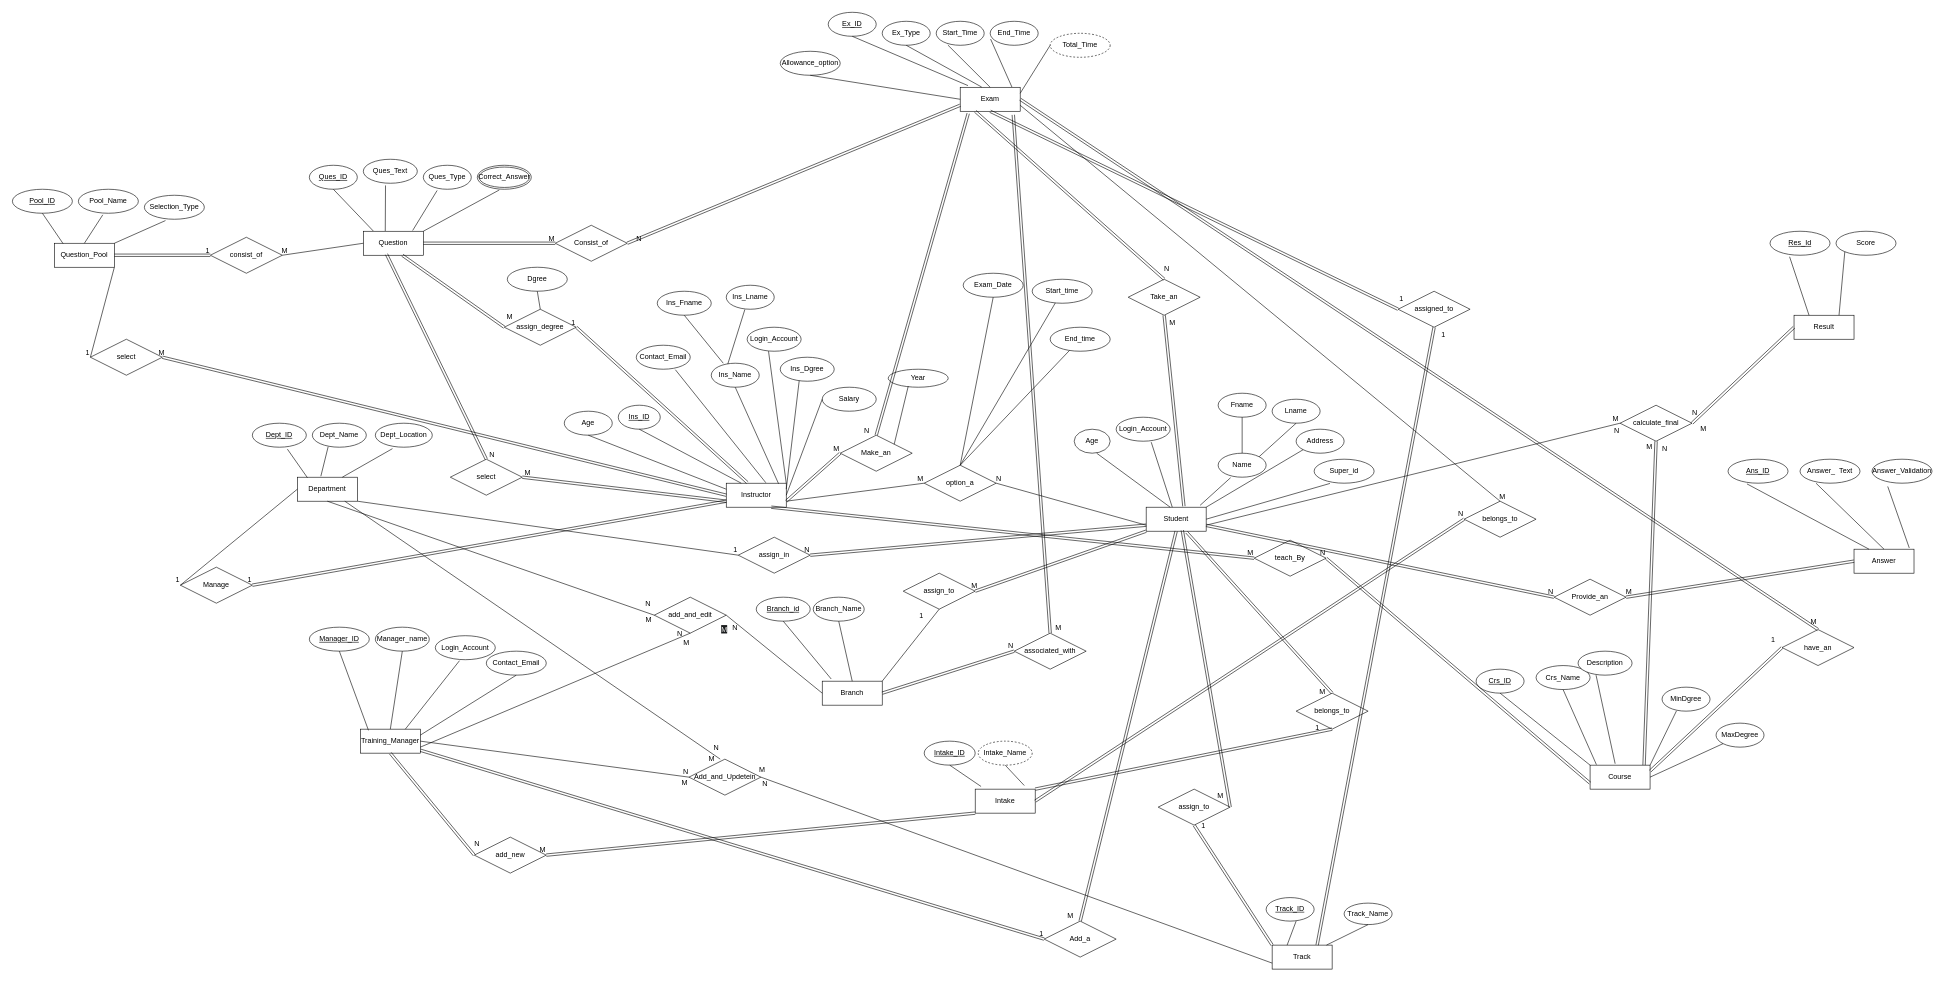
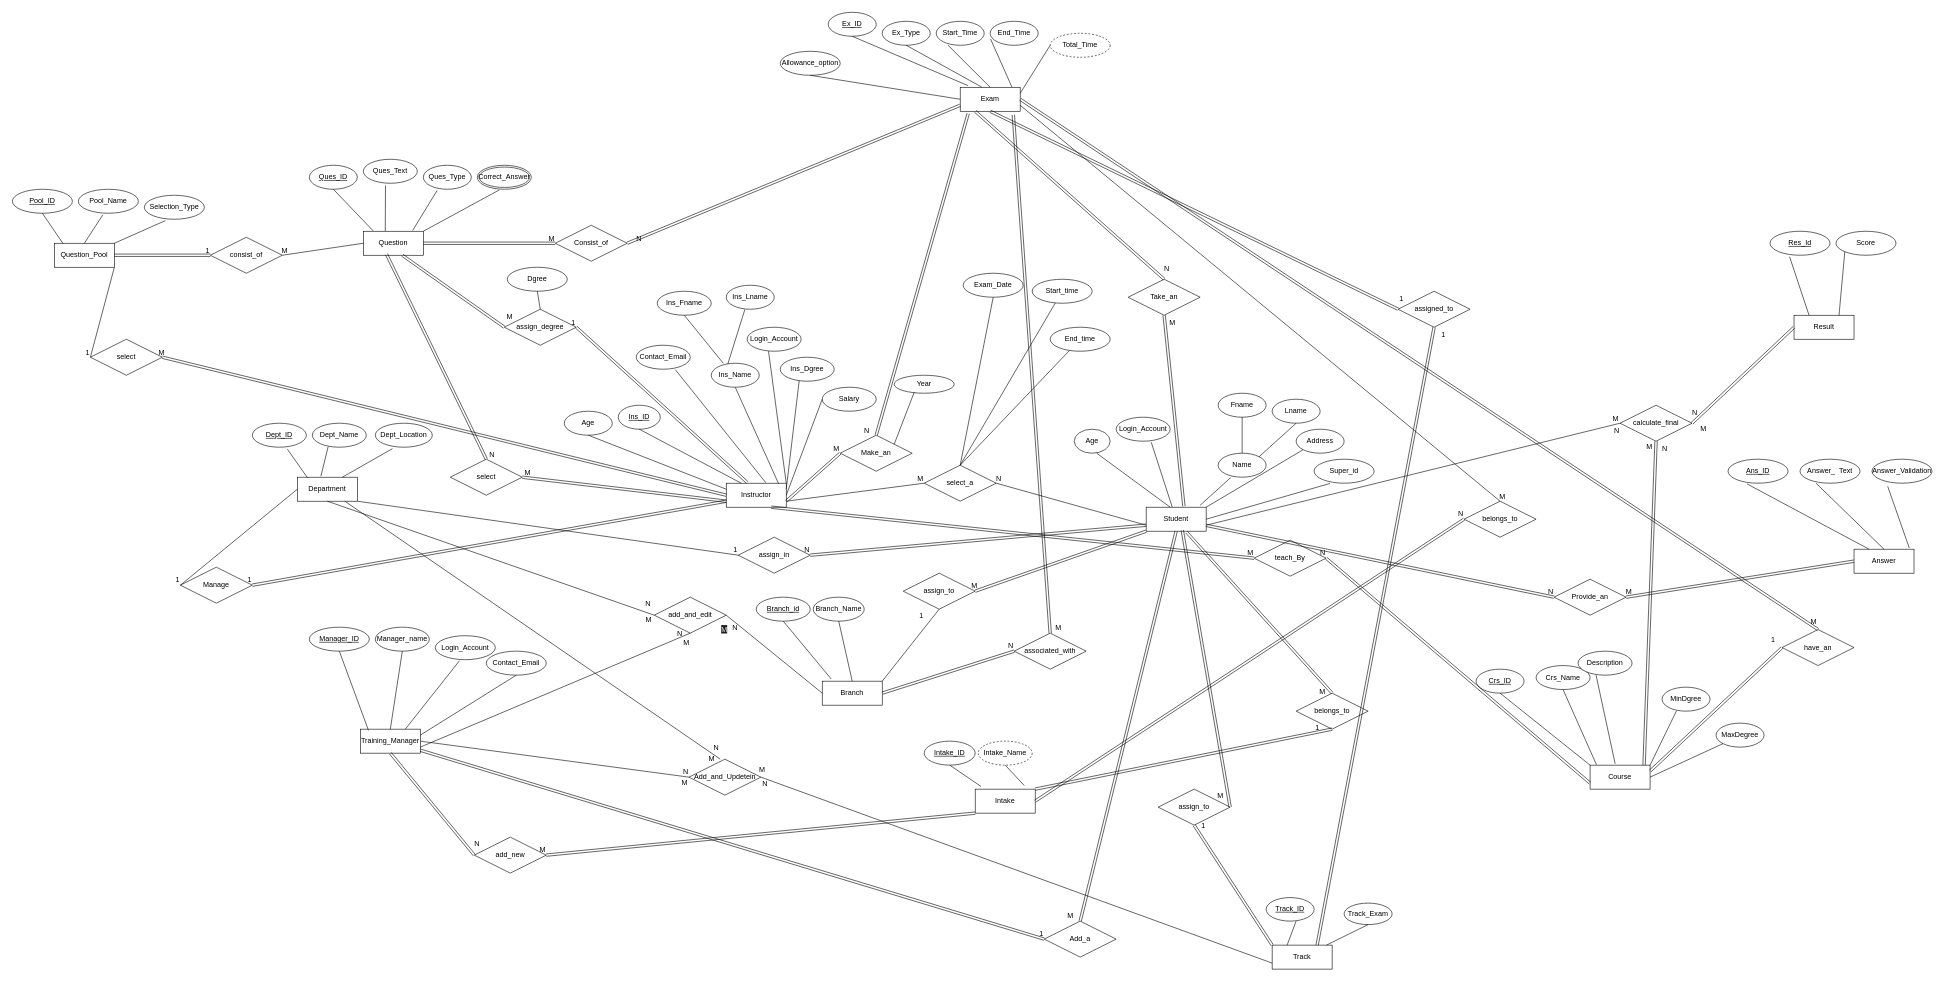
node "Year": moved (918, 378) -> (924, 384)
node "option_a": label "option_a" -> "select_a"
node "Track_Name": label "Track_Name" -> "Track_Exam"
